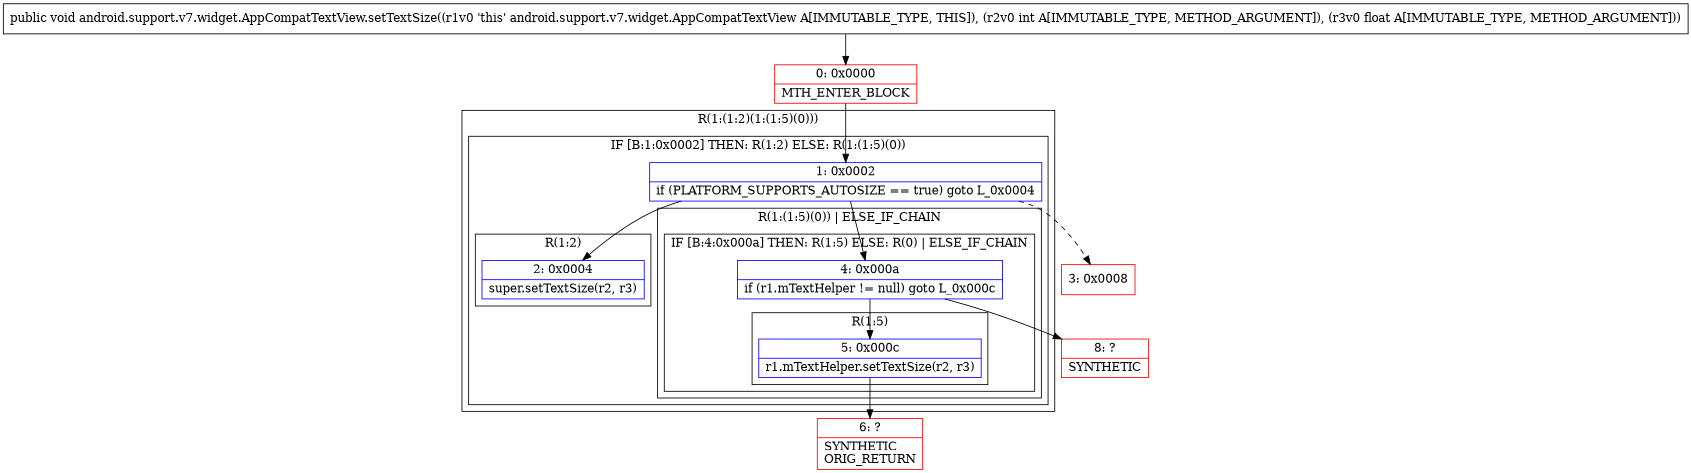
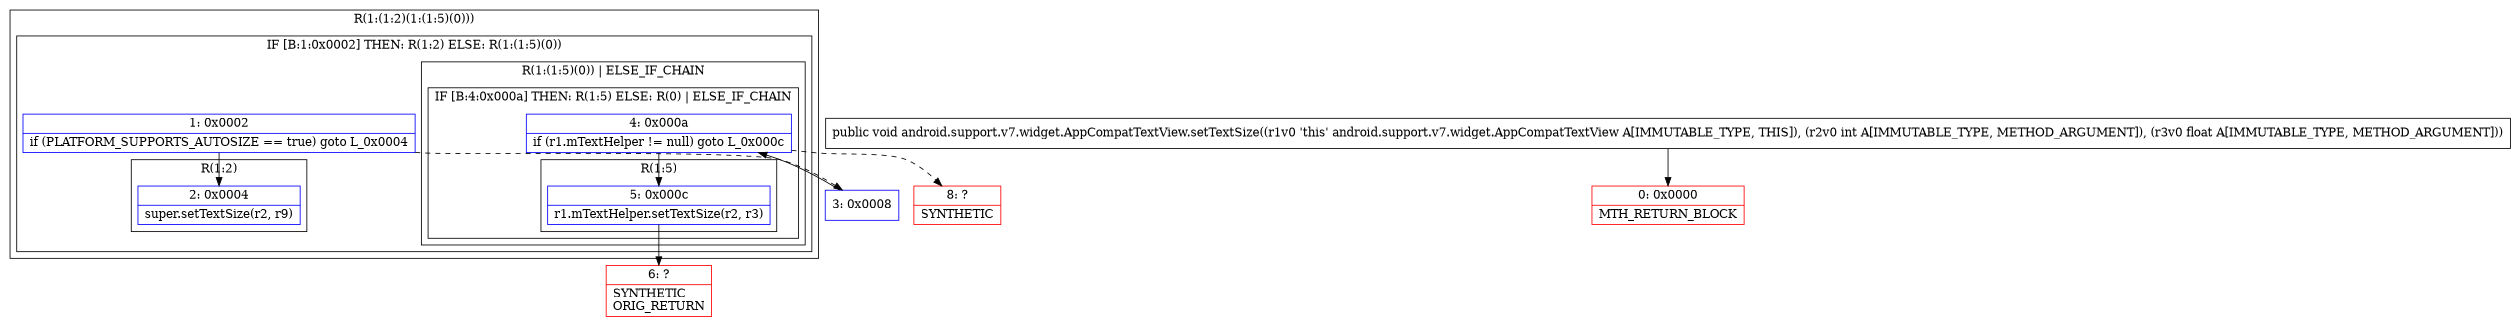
node "0: 0x0000": text "MTH_ENTER_BLOCK" -> "MTH_RETURN_BLOCK"
edge "0: 0x0000" -> "1: 0x0002": removed
edge "1: 0x0002" -> "4: 0x000a": now "3: 0x0008" -> "4: 0x000a"
node "3: 0x0008": color red -> blue
node "2: 0x0004": text "super.setTextSize(r2, r3)" -> "super.setTextSize(r2, r9)"
edge "4: 0x000a" -> "8: ?": style solid -> dashed
